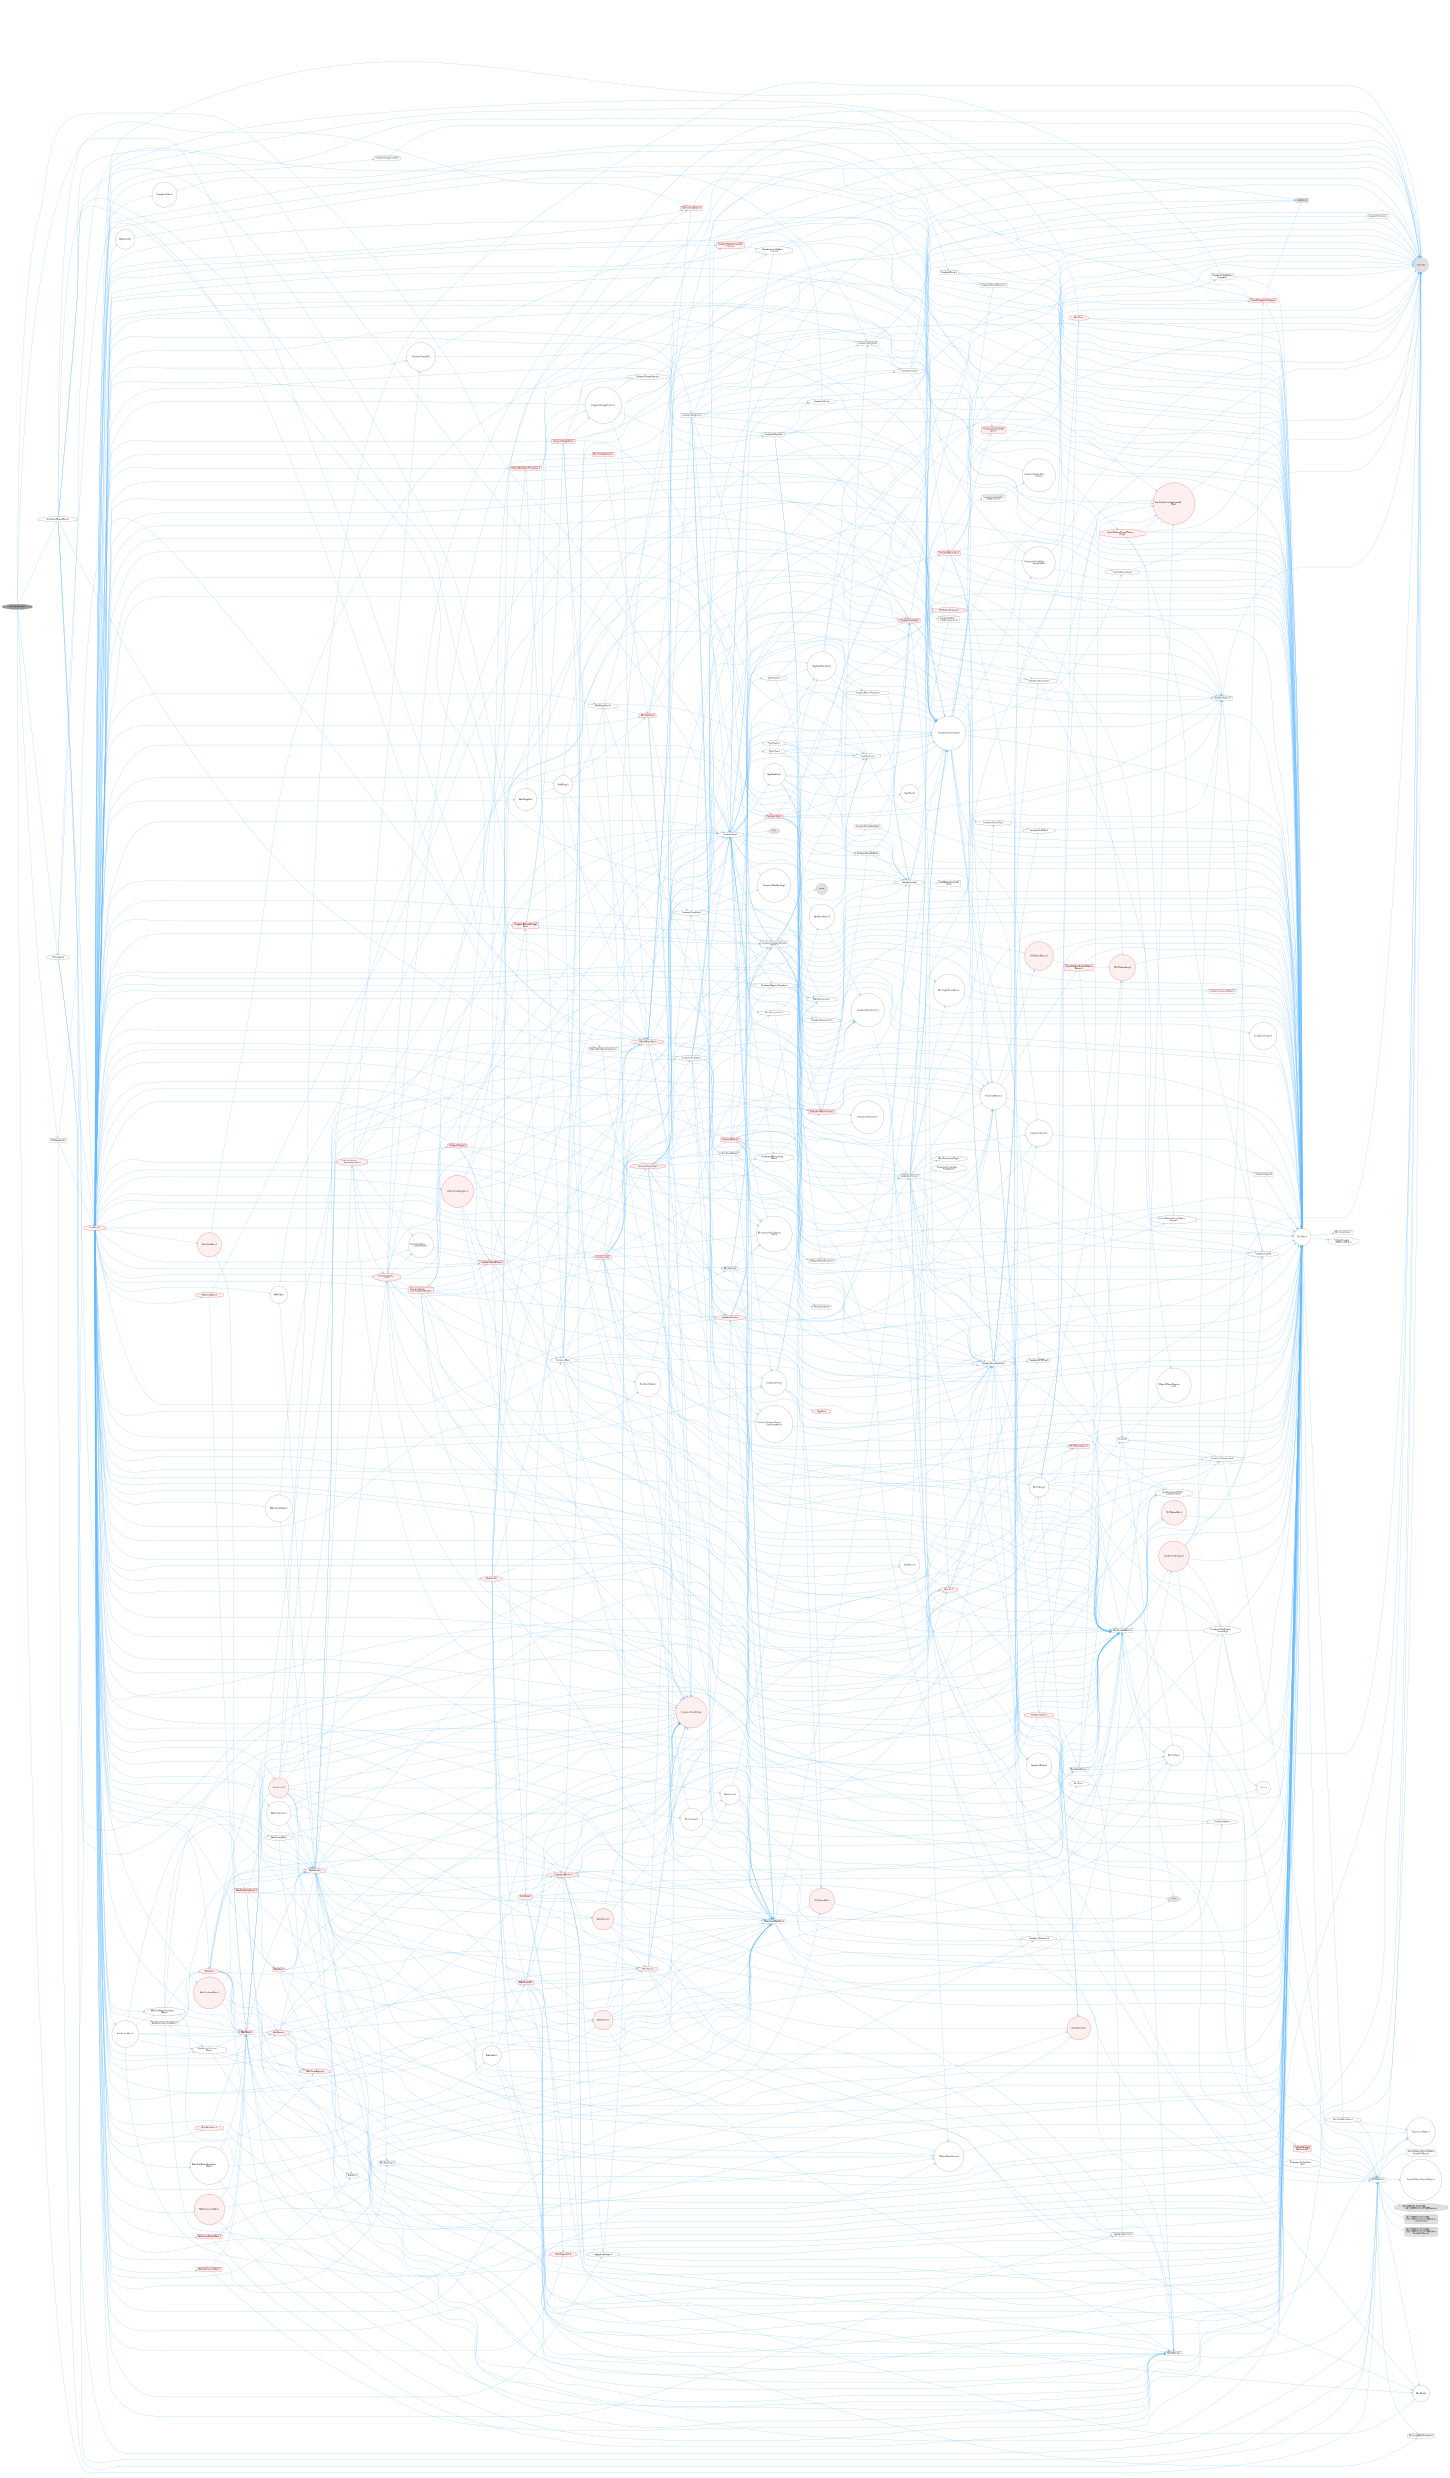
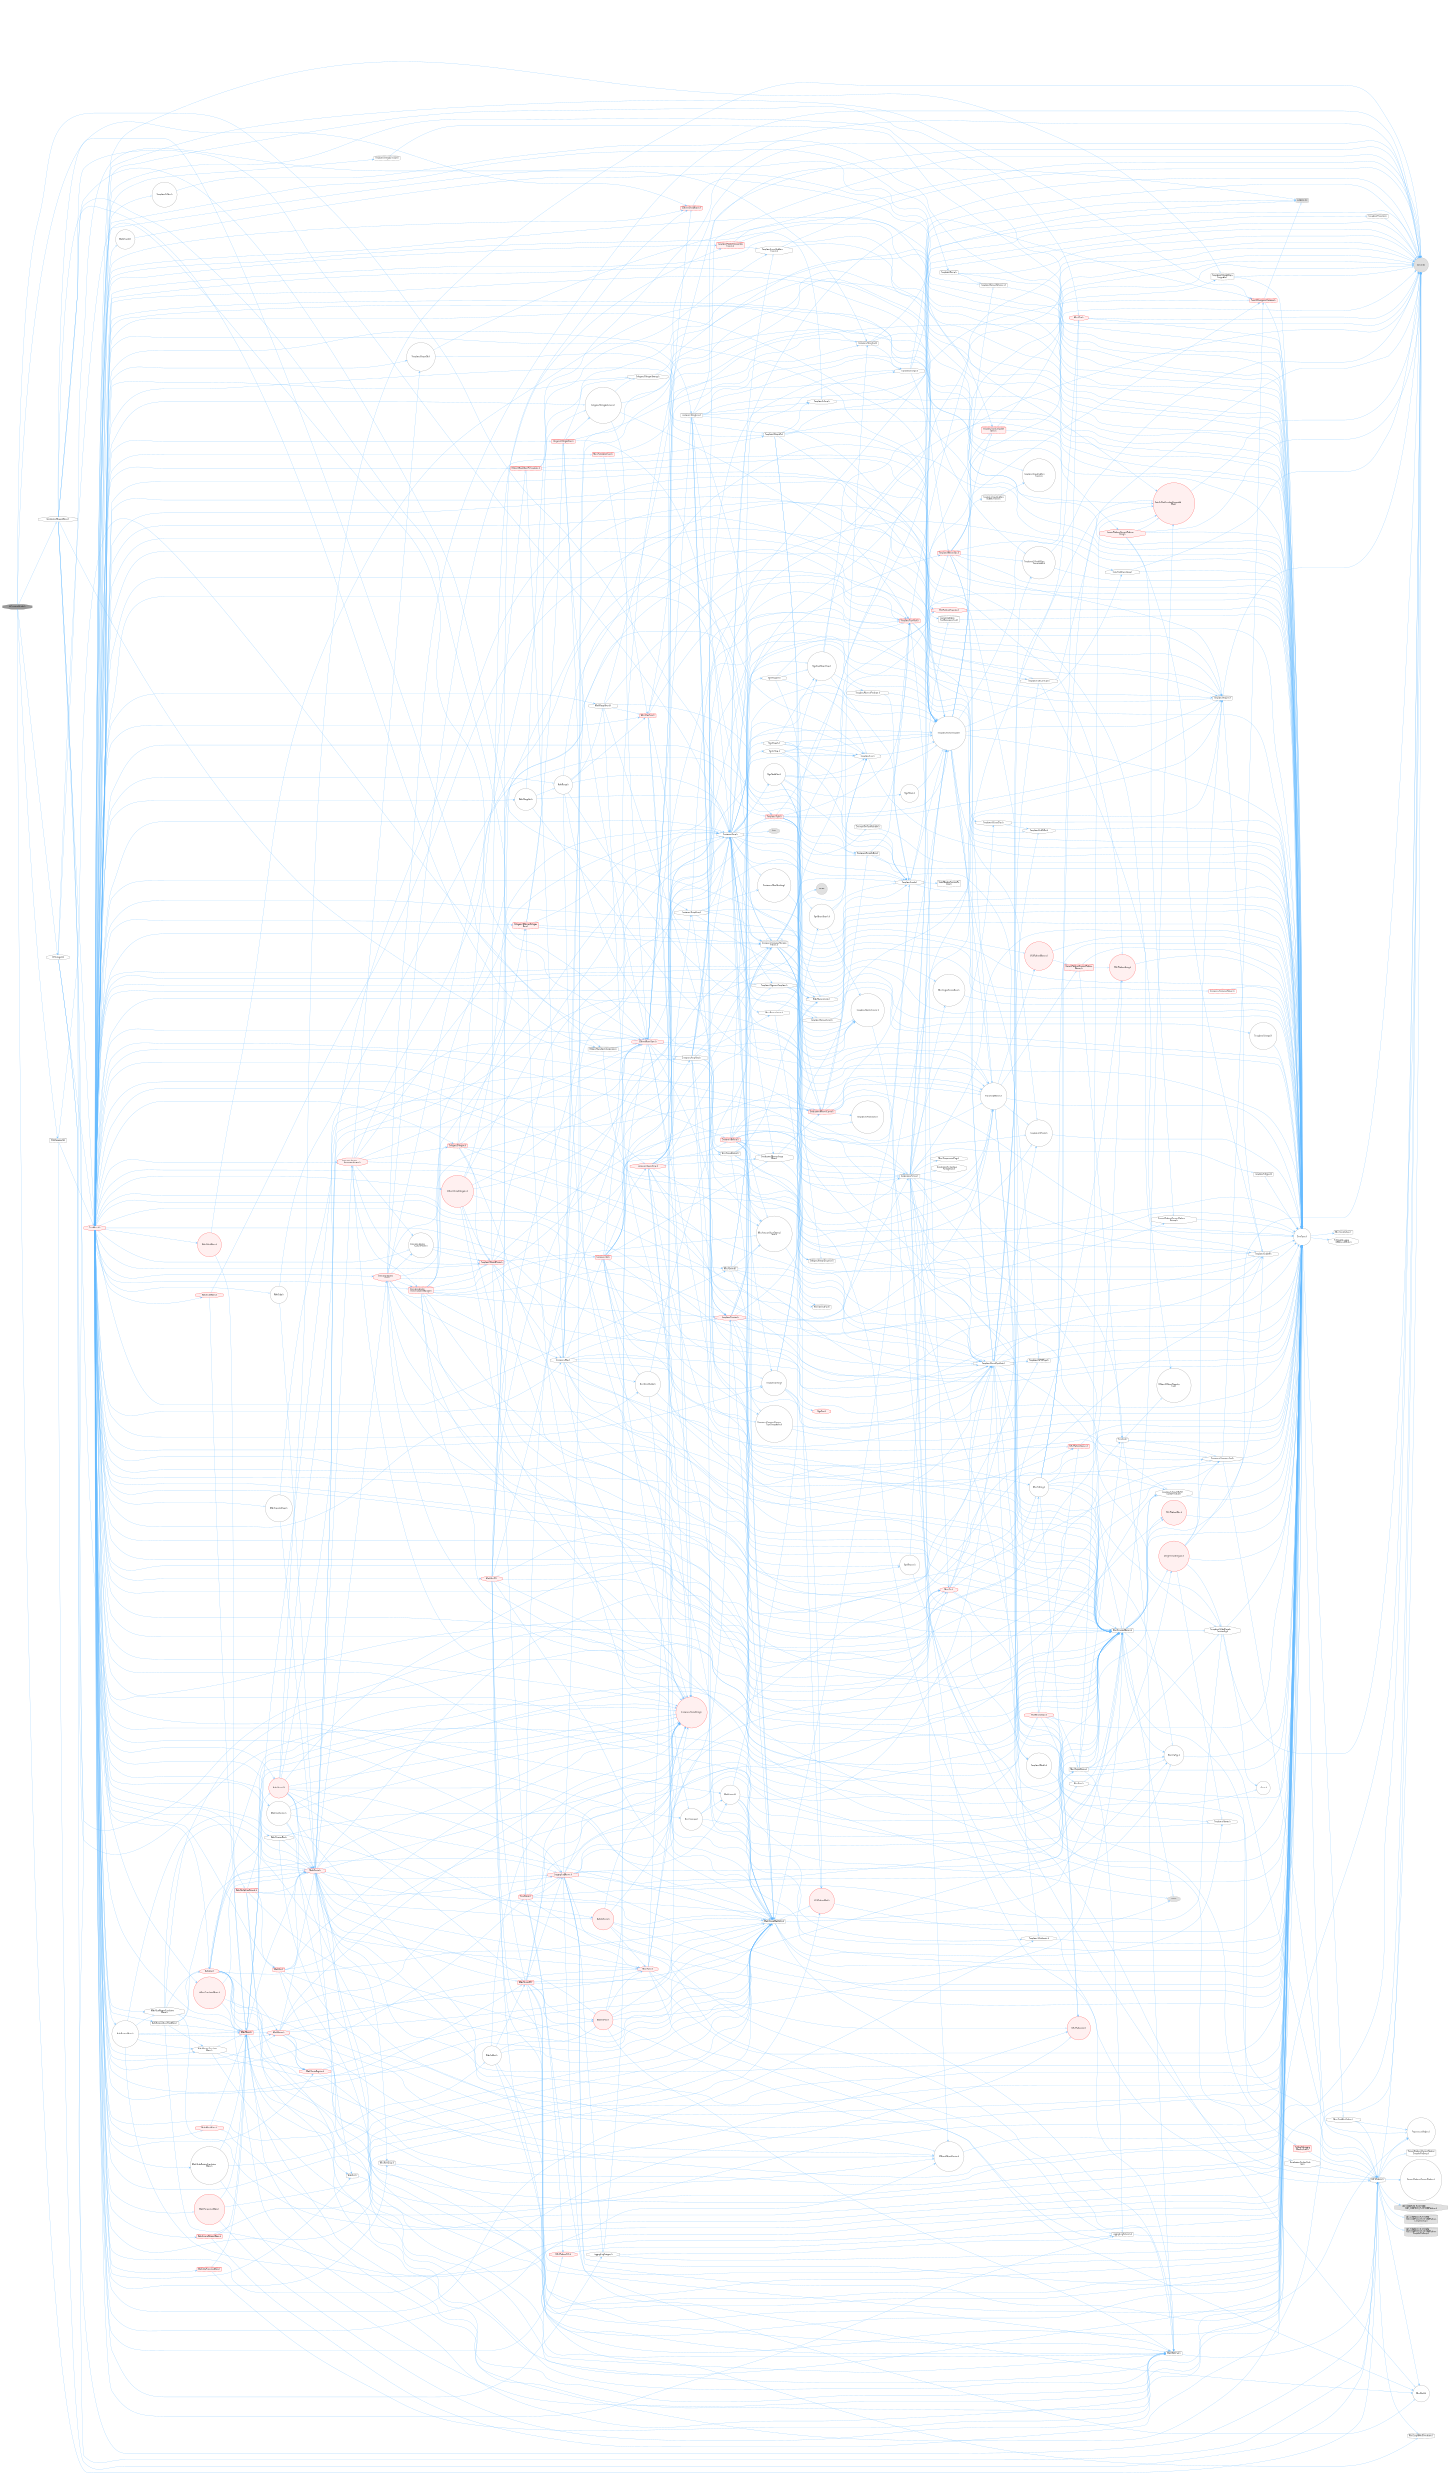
edge "Templates/UnrealTemplate.h" -> "Traits/IsContiguousContainer.h": now "Templates/MemoryOps.h" -> "Traits/IsContiguousContainer.h"
edge "Internationalization /Internationalization.h" -> "Internationalization /Text.h": now "Internationalization /Internationalization.h" -> "Internationalization /TextLocalizationManager.h"
node "Math/TranslationMatrix.h": label "Math/TranslationMatrix.h" -> "IntRect/TranslationMatrix.h"
